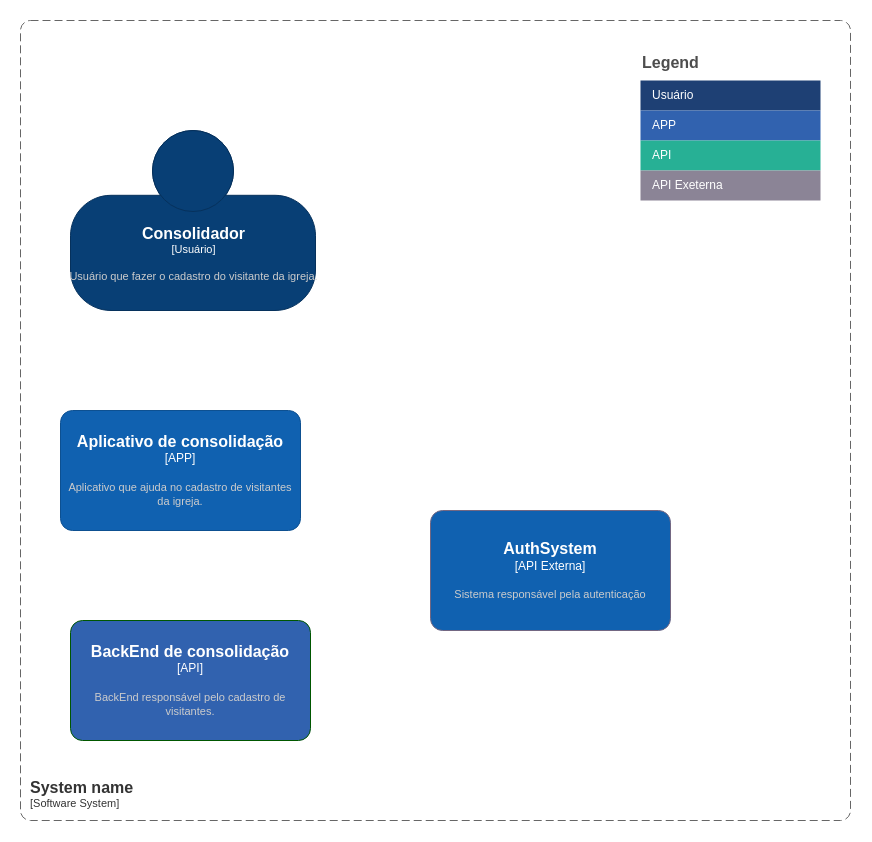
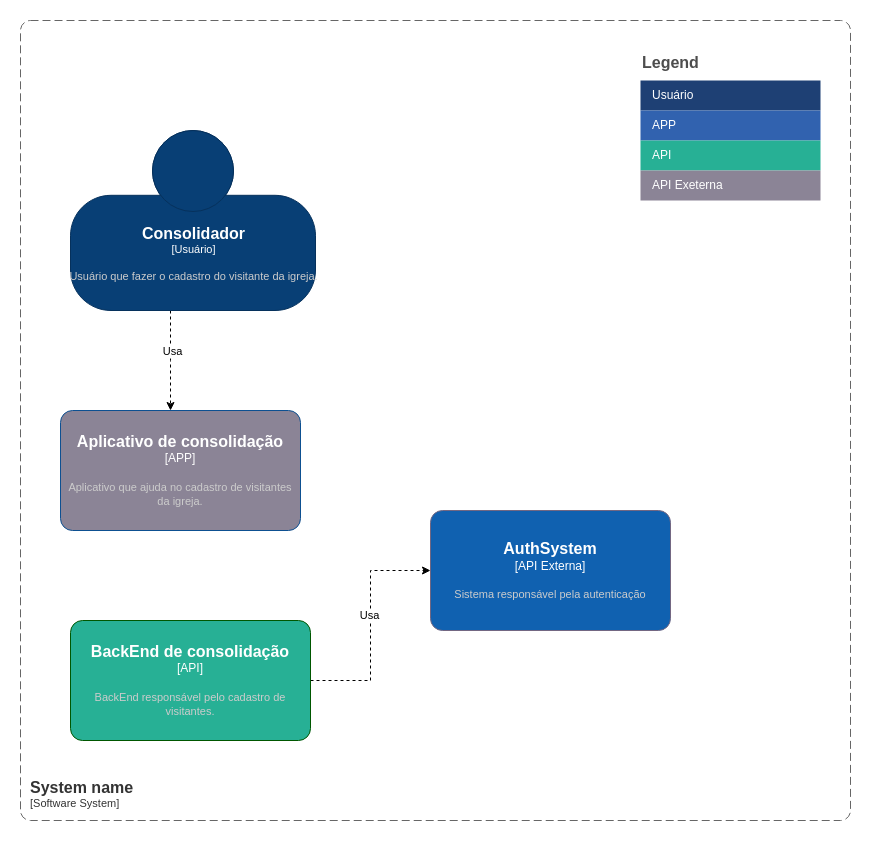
edge "Consolidador [Usuário] Usuário que fazer o cadastro do visitante da igreja." -> "Aplicativo de consolidação [APP] Aplicativo que ajuda no cadastro de visitantes da igreja.": added, label "Usa"
node "Aplicativo de consolidação [APP] Aplicativo que ajuda no cadastro de visitantes da igreja.": fillcolor #1061b0 -> #8b8496
edge "BackEnd de consolidação [API] BackEnd responsável pelo cadastro de visitantes." -> "AuthSystem [API Externa] Sistema responsável pela autenticação": added, label "Usa"
node "BackEnd de consolidação [API] BackEnd responsável pelo cadastro de visitantes.": fillcolor #3162af -> #27b095
